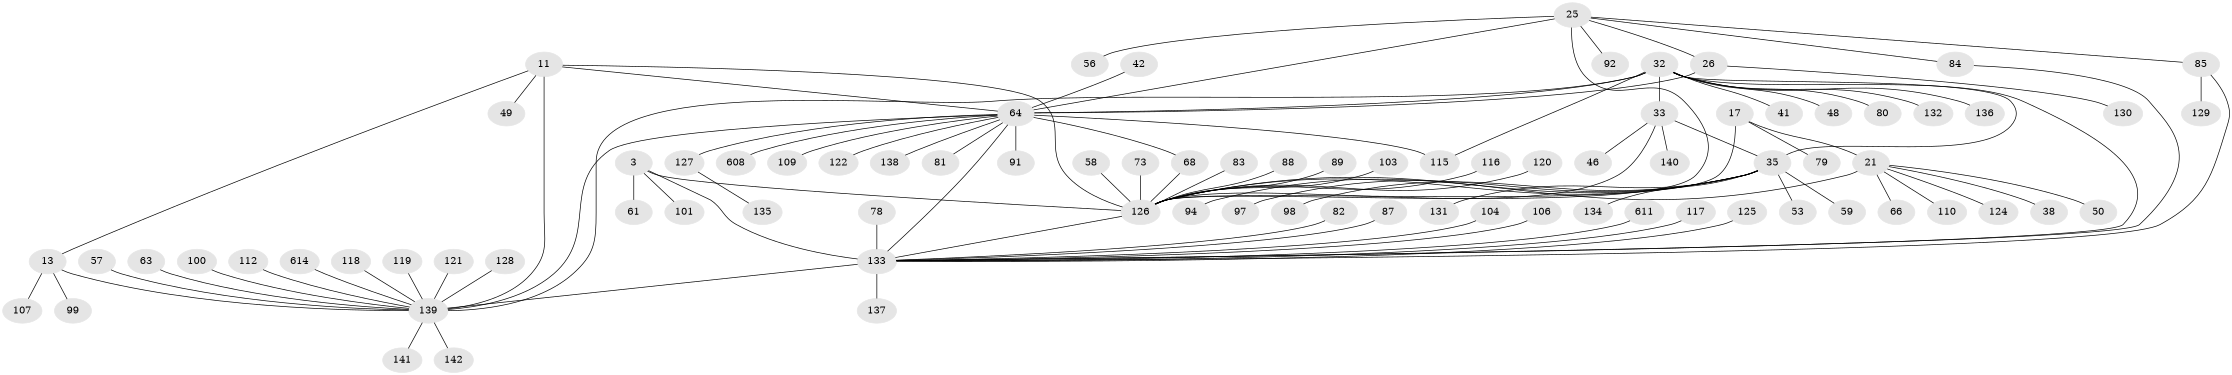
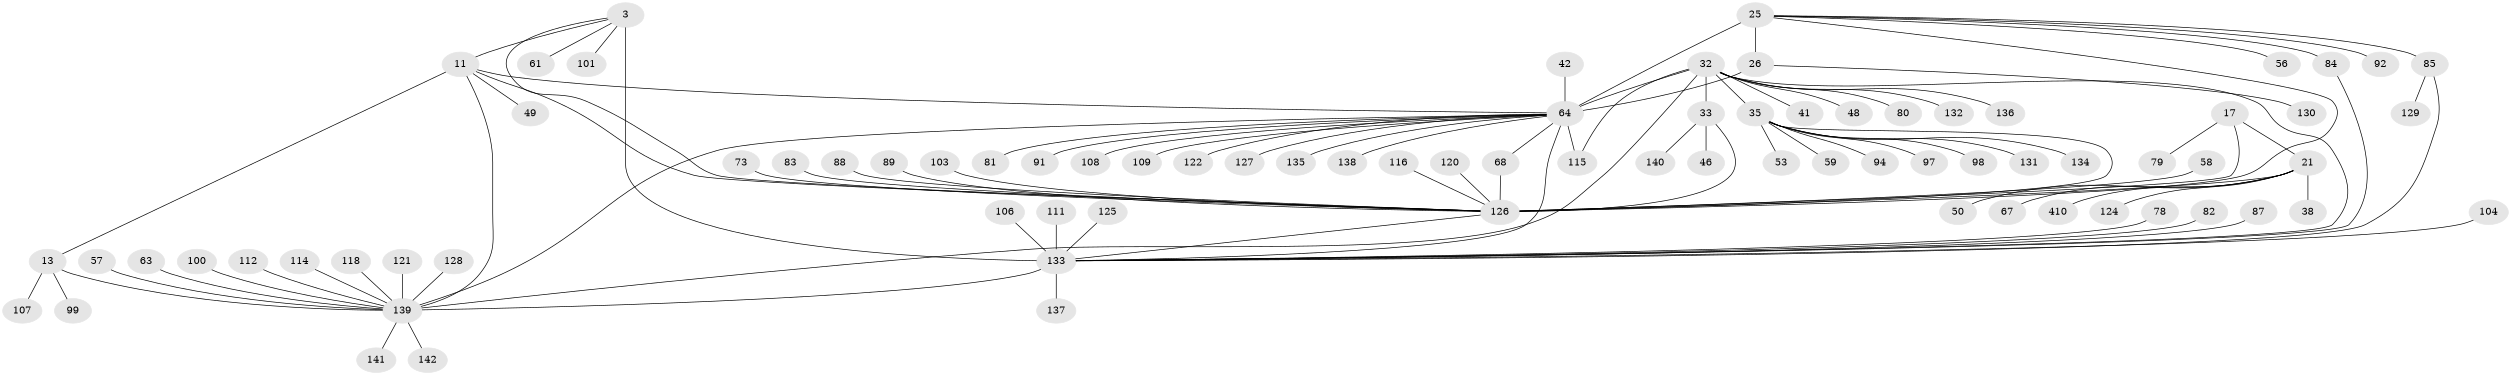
edge "3" -- "11": added
edge "33" -- "35": removed
node "608": label "608" -> "108"
edge "127" -- "135": now "64" -- "135"
node "611": label "611" -> "111"
node "117": removed
node "66": label "66" -> "67"
node "110": label "110" -> "410"
node "614": label "614" -> "114"
node "119": removed
